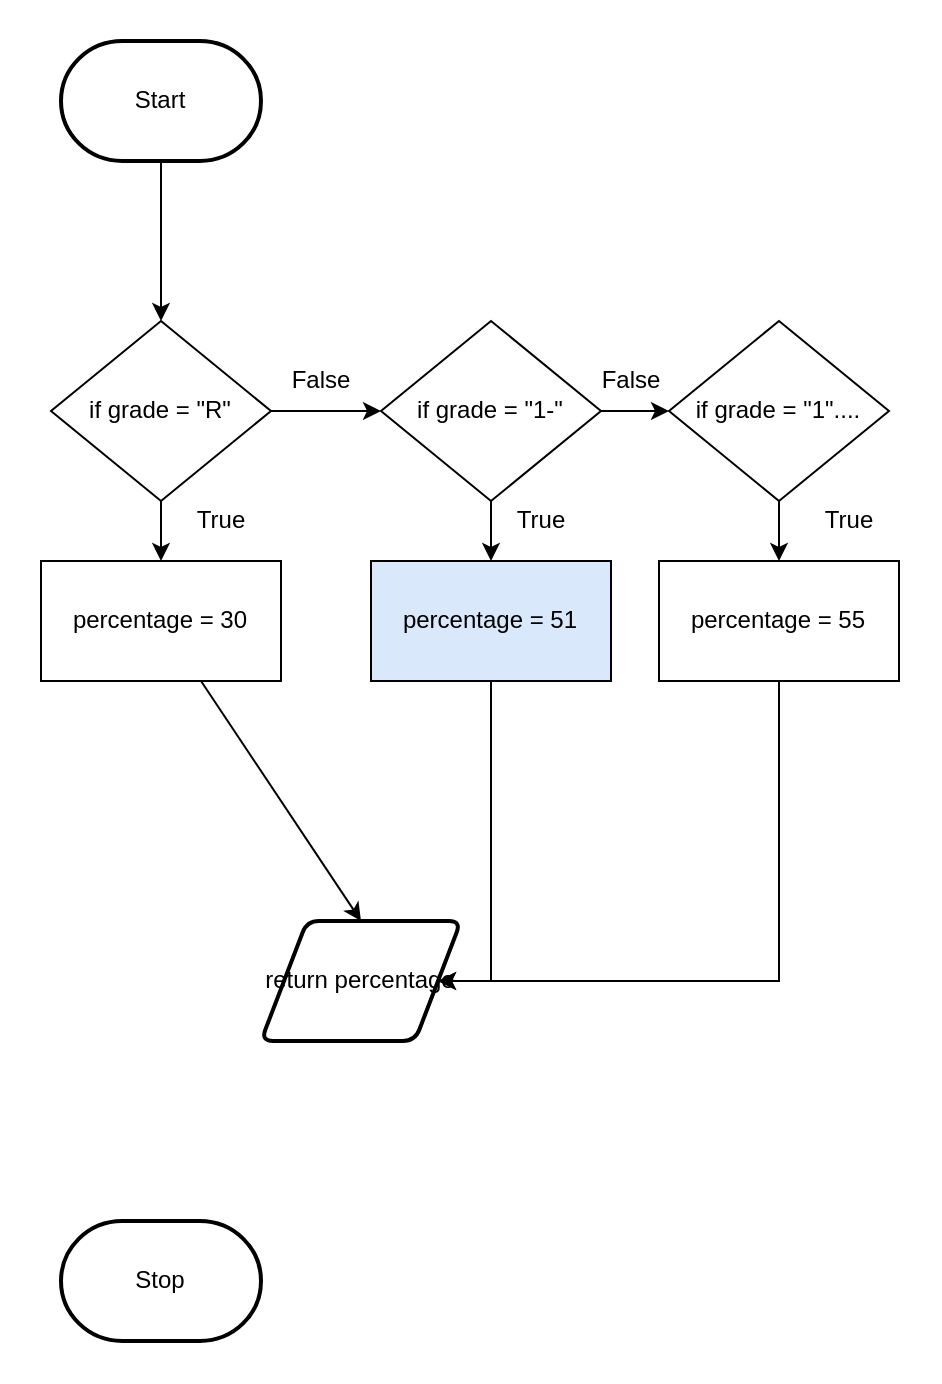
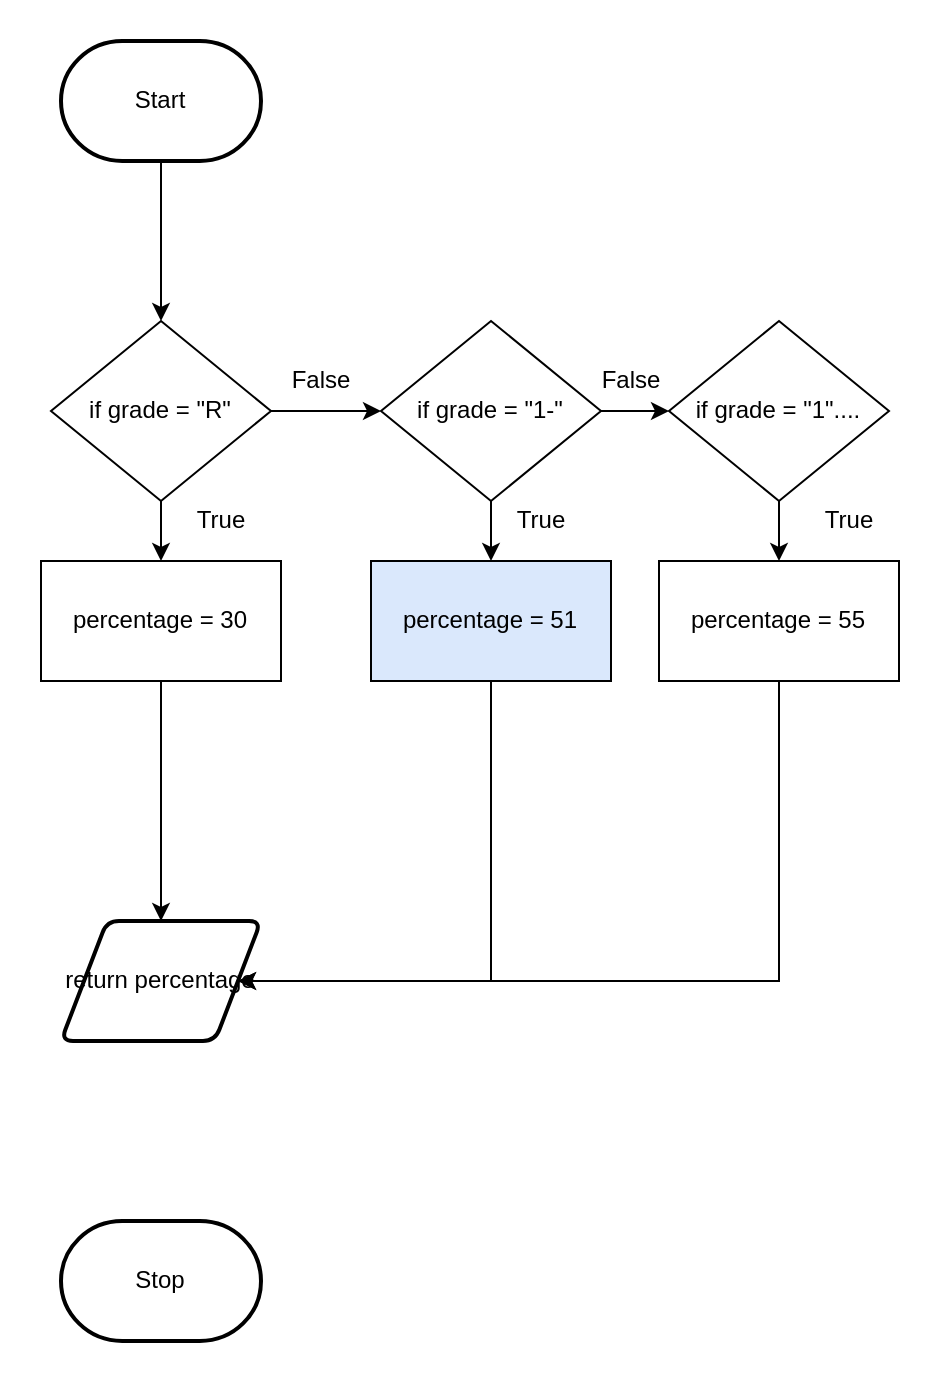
node "return percentage": moved (361, 981) -> (161, 981)
